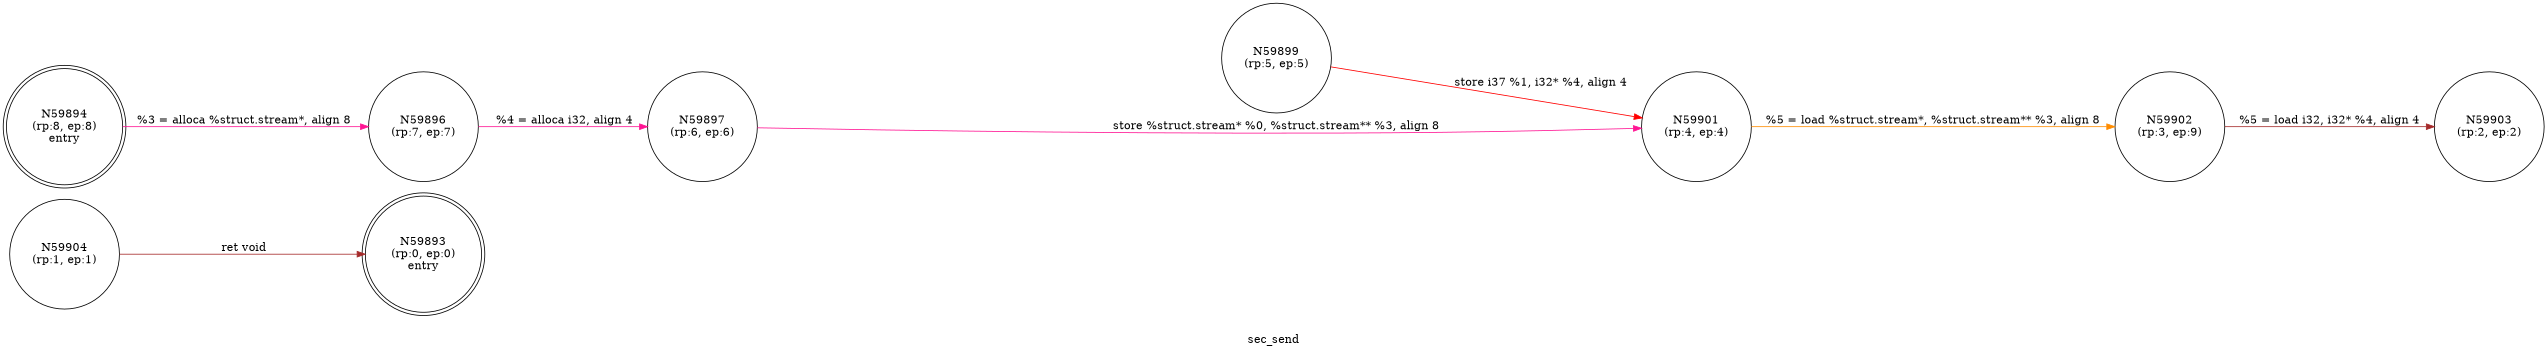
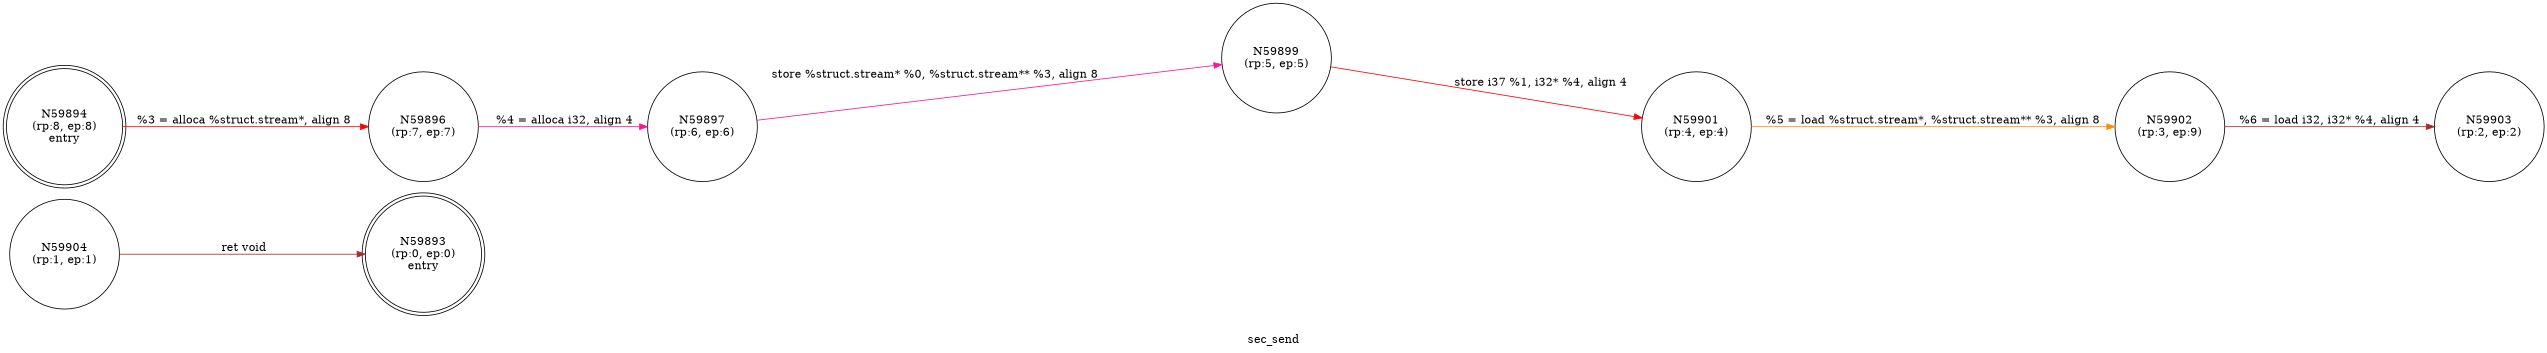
edge "N59902 (rp:3, ep:9)" -> "N59903 (rp:2, ep:2)": label "%5 = load i32, i32* %4, align 4" -> "%6 = load i32, i32* %4, align 4"
edge "N59894 (rp:8, ep:8) entry" -> "N59896 (rp:7, ep:7)": color deeppink -> red
edge "N59897 (rp:6, ep:6)" -> "N59901 (rp:4, ep:4)": now "N59897 (rp:6, ep:6)" -> "N59899 (rp:5, ep:5)"
